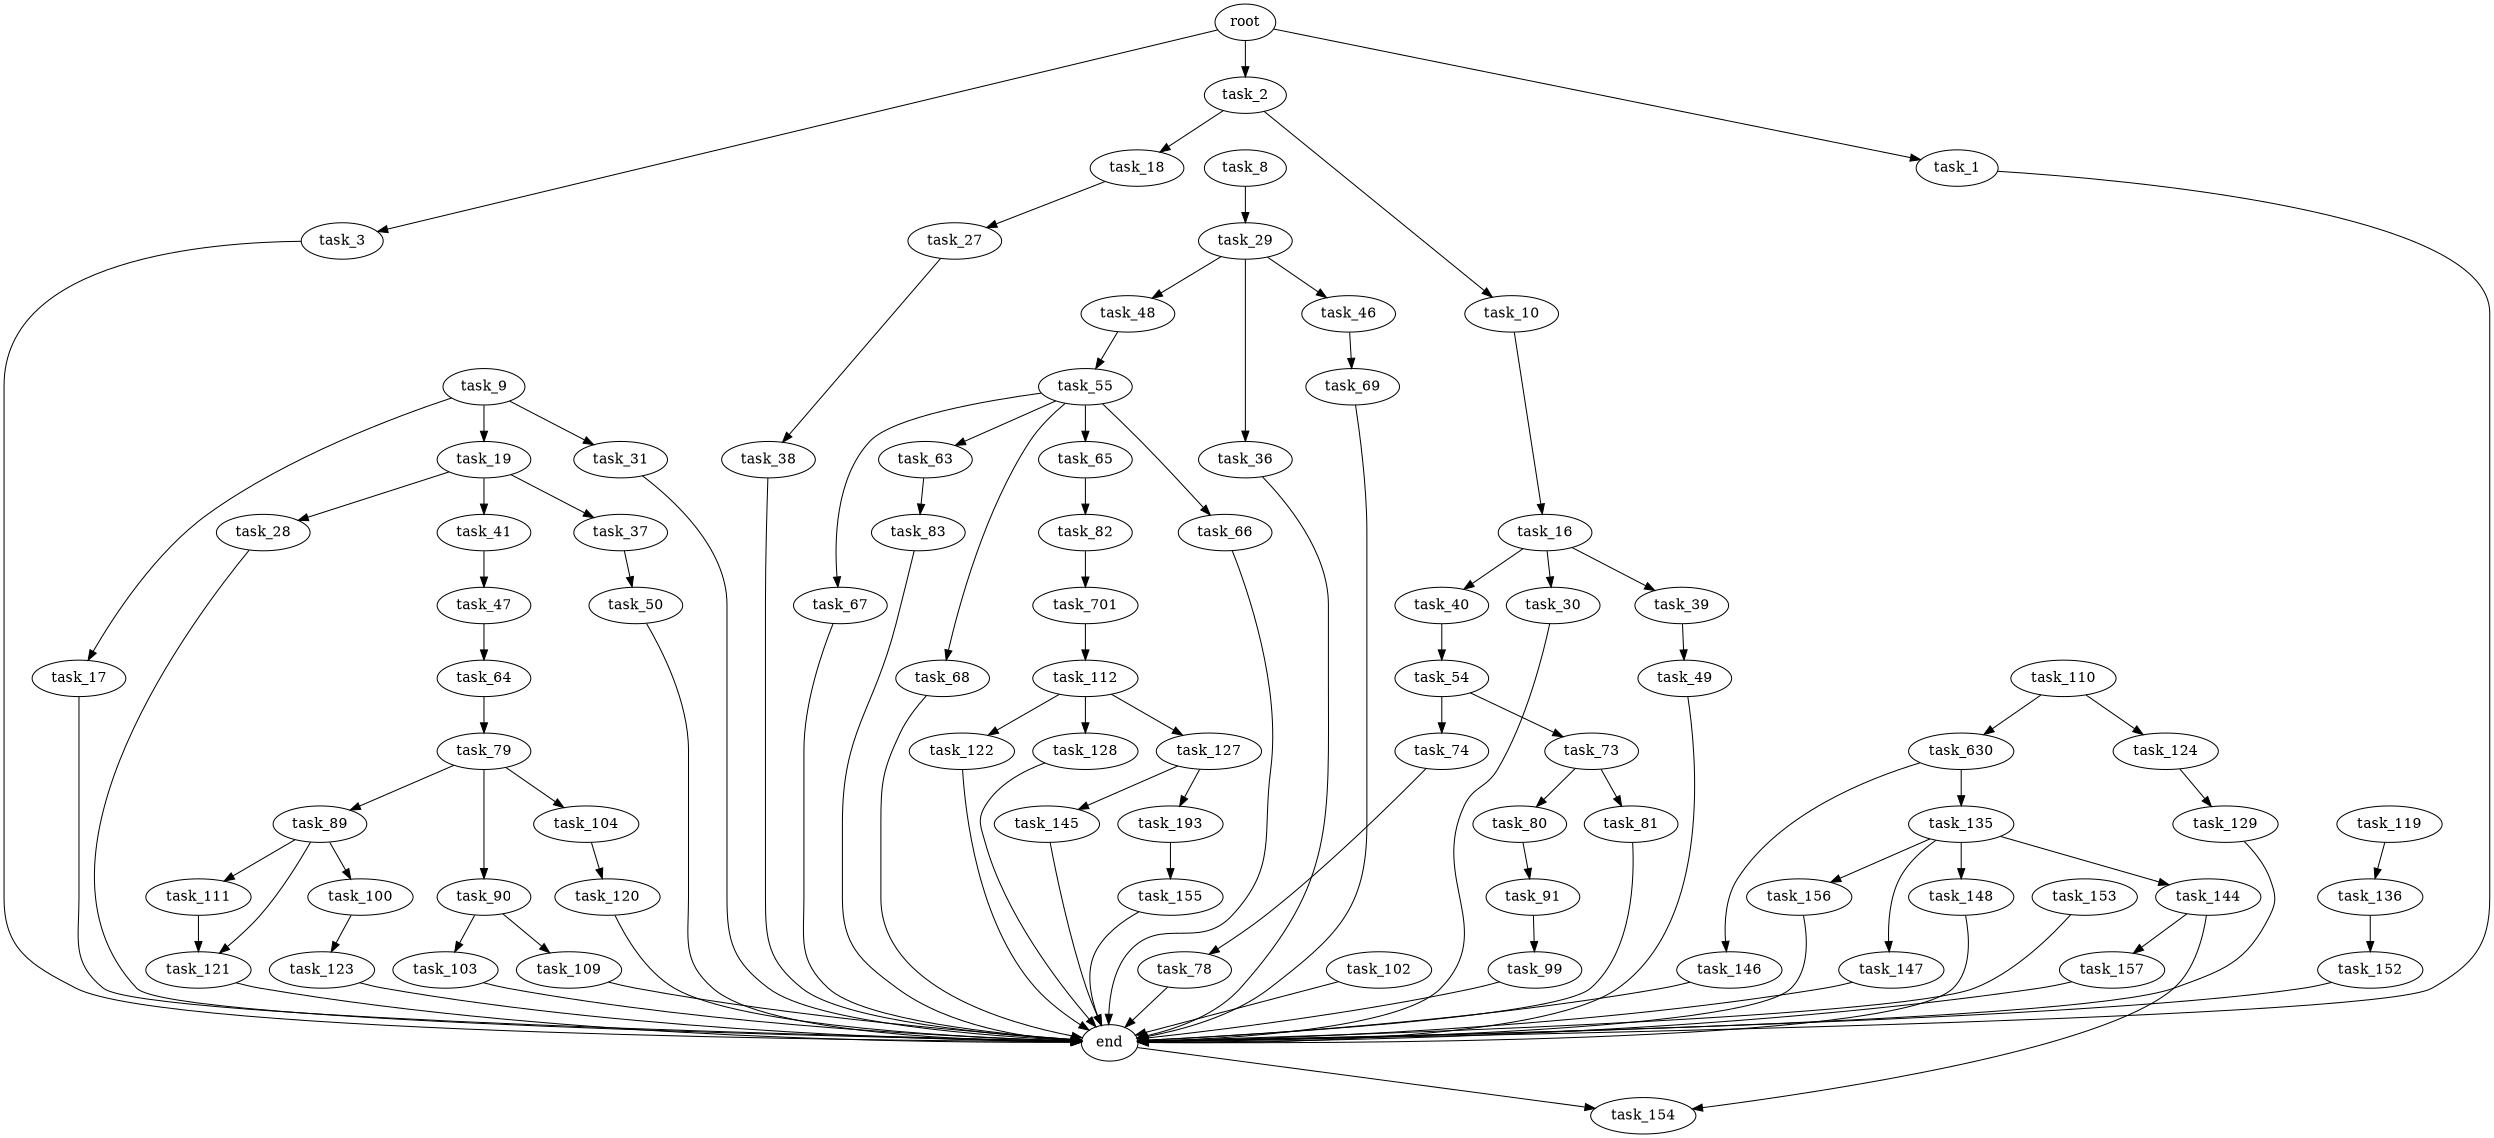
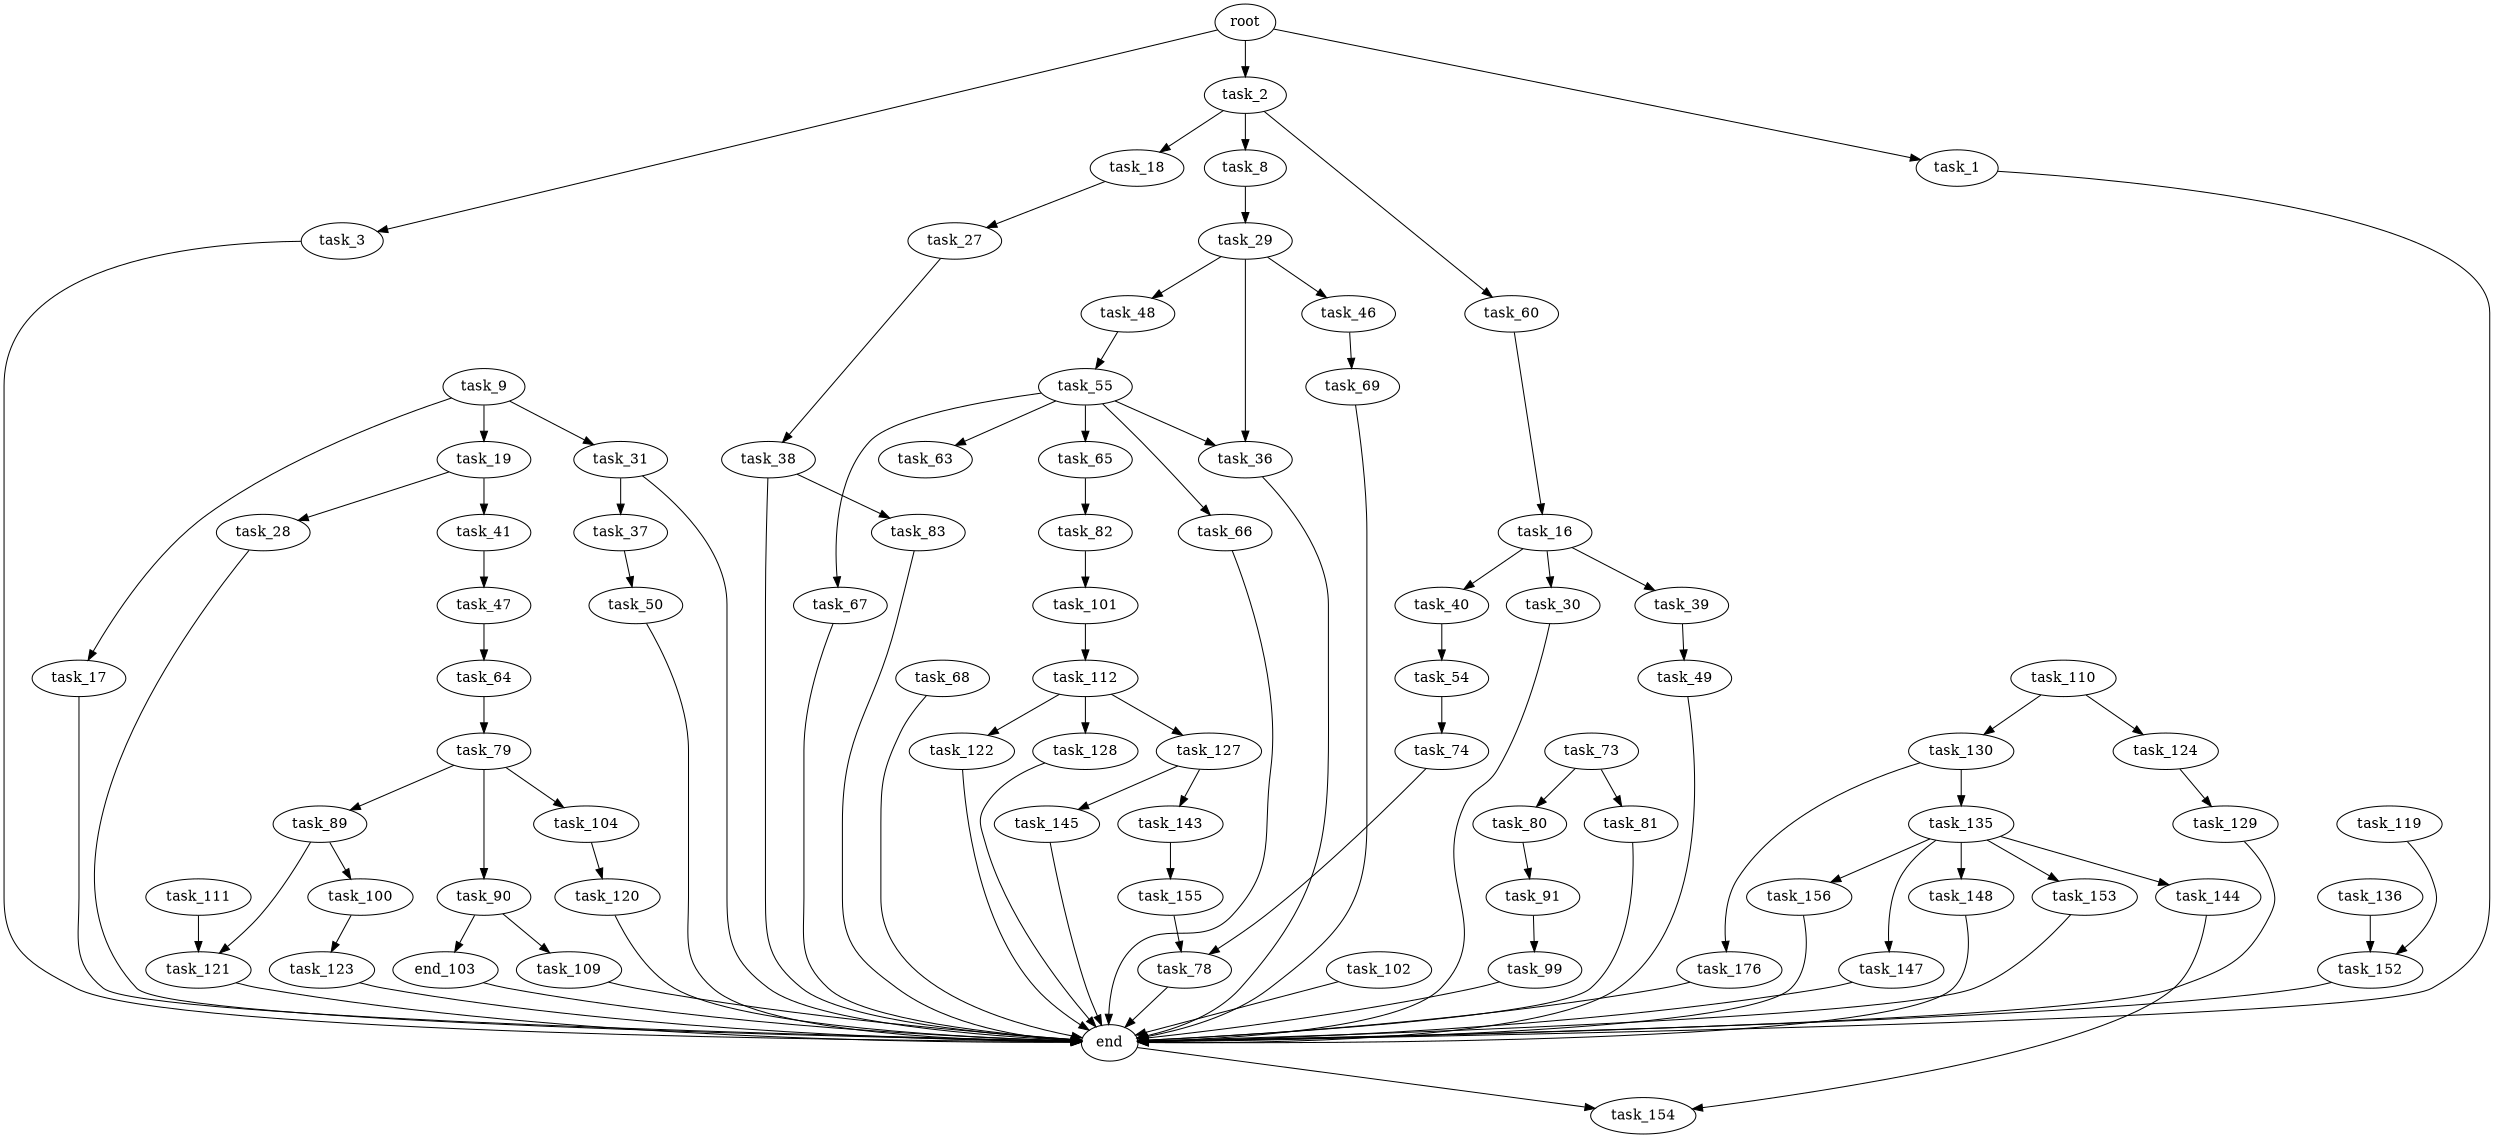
edge "task_2" -> "task_8": added
node "task_10": label "task_10" -> "task_60"
edge "task_63" -> "task_83": now "task_38" -> "task_83"
edge "task_19" -> "task_37": now "task_31" -> "task_37"
edge "task_55" -> "task_68": now "task_55" -> "task_36"
node "task_701": label "task_701" -> "task_101"
edge "task_54" -> "task_73": removed
node "task_630": label "task_630" -> "task_130"
node "task_193": label "task_193" -> "task_143"
edge "task_119" -> "task_136": now "task_119" -> "task_152"
edge "task_89" -> "task_111": removed
edge "task_135" -> "task_153": added
edge "task_155" -> "end": now "task_155" -> "task_78"
node "task_103": label "task_103" -> "end_103"
node "task_146": label "task_146" -> "task_176"
node "task_157": removed
